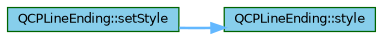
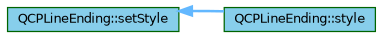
edge "QCPLineEnding::setStyle" -> "QCPLineEnding::style": reversed
